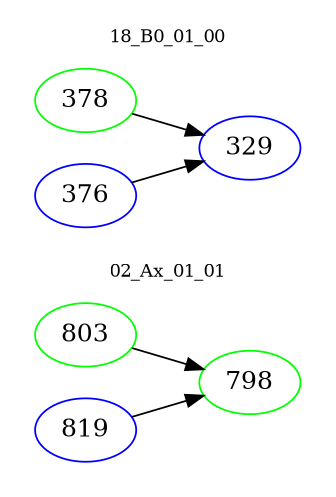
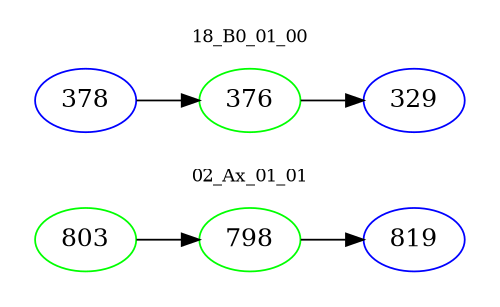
node "378": color green -> blue
edge "378" -> "329": now "378" -> "376"
node "376": color blue -> green
edge "819" -> "798": reversed
